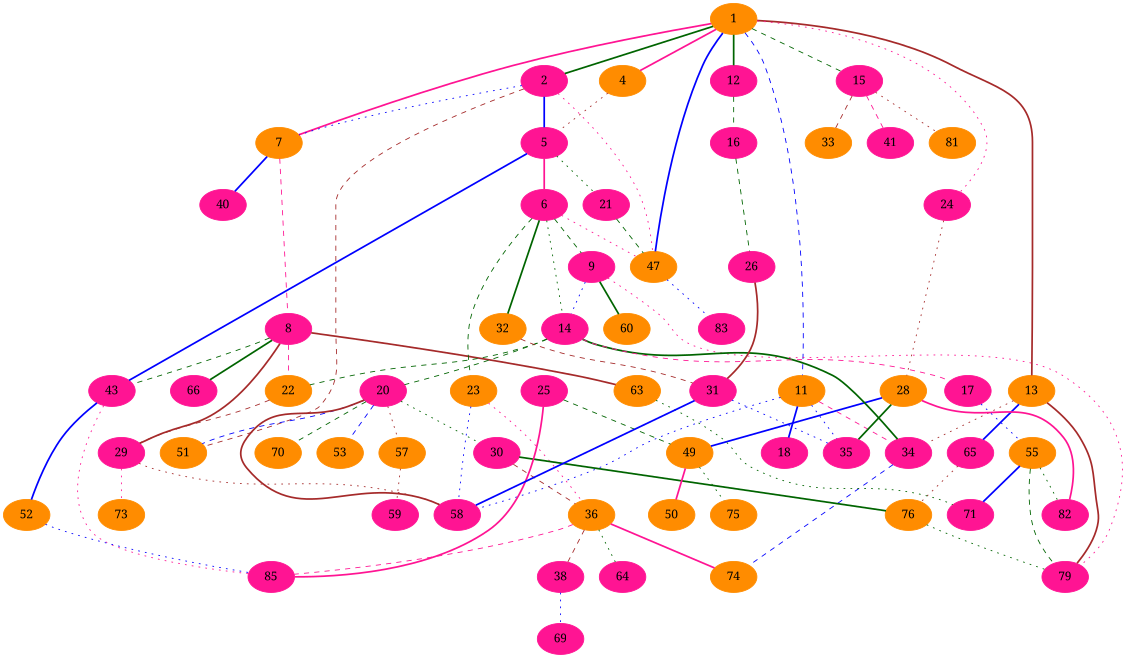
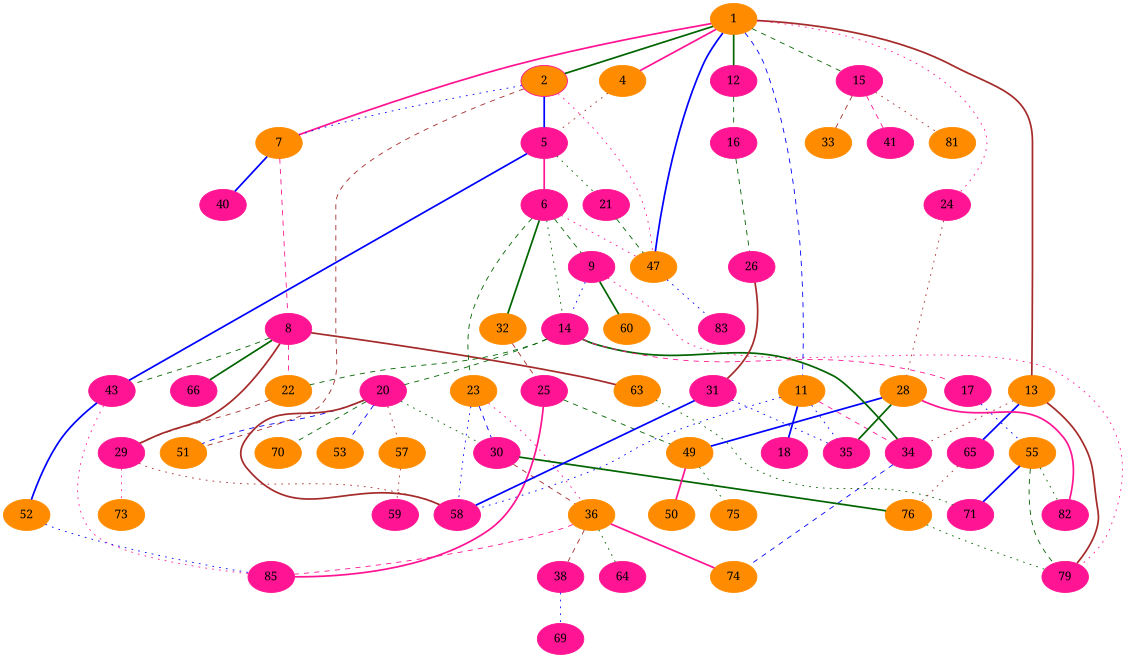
node "2": fillcolor deeppink -> darkorange
edge "32" -- "31": now "32" -- "25"
edge "23" -- "30": added
